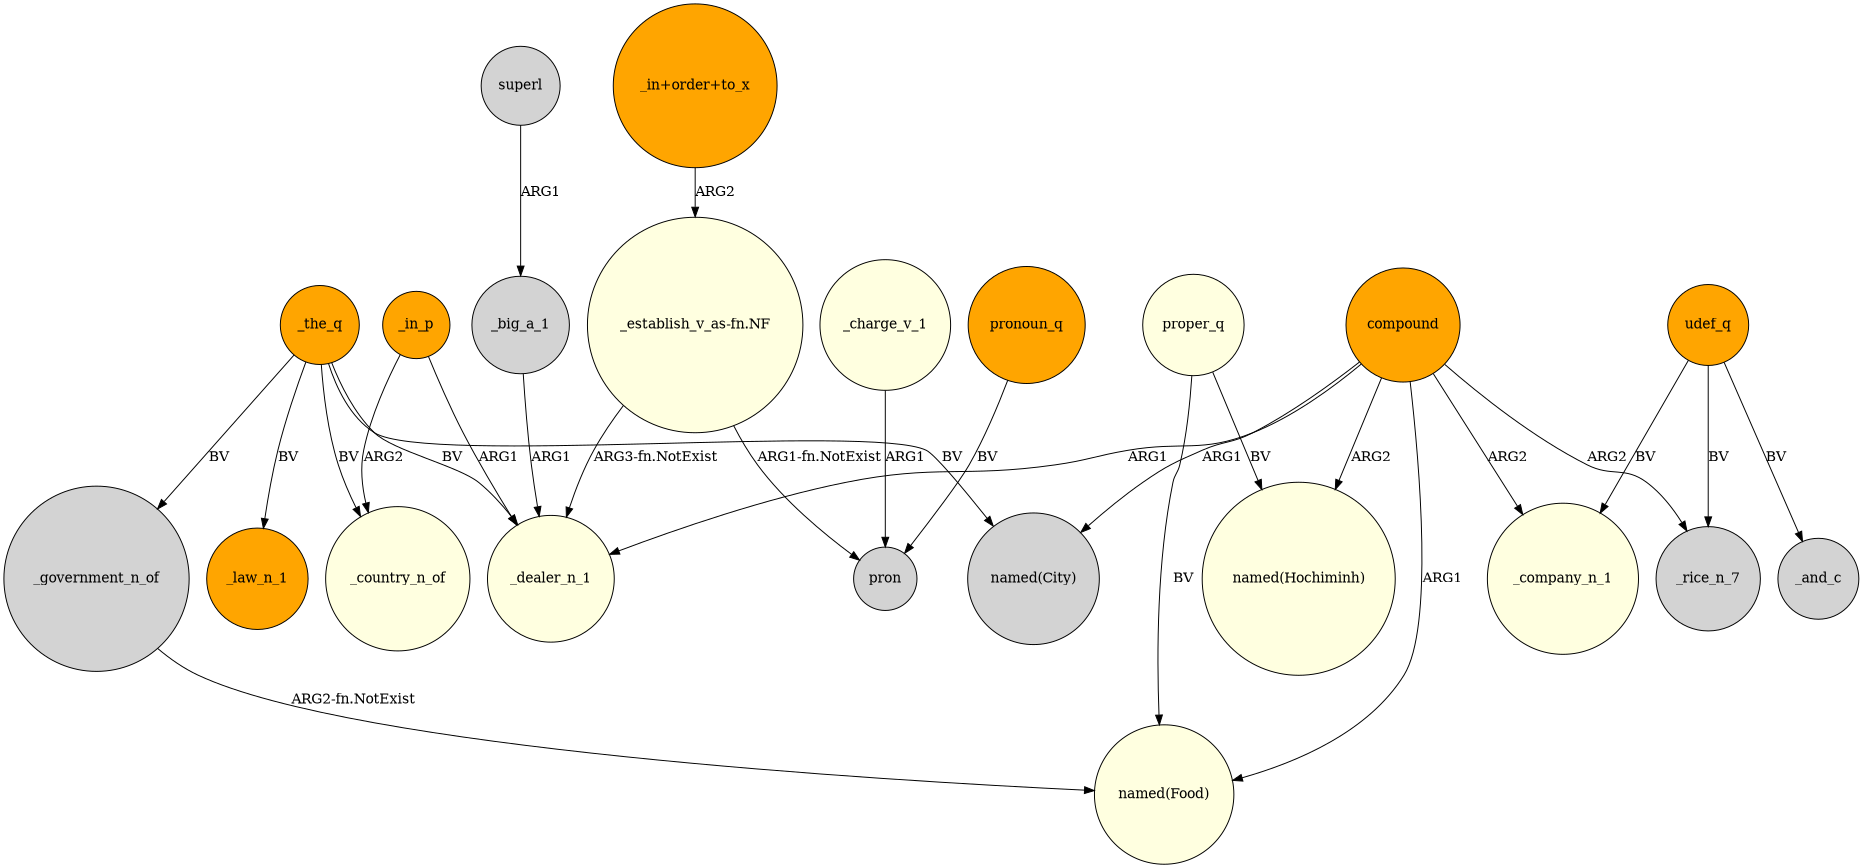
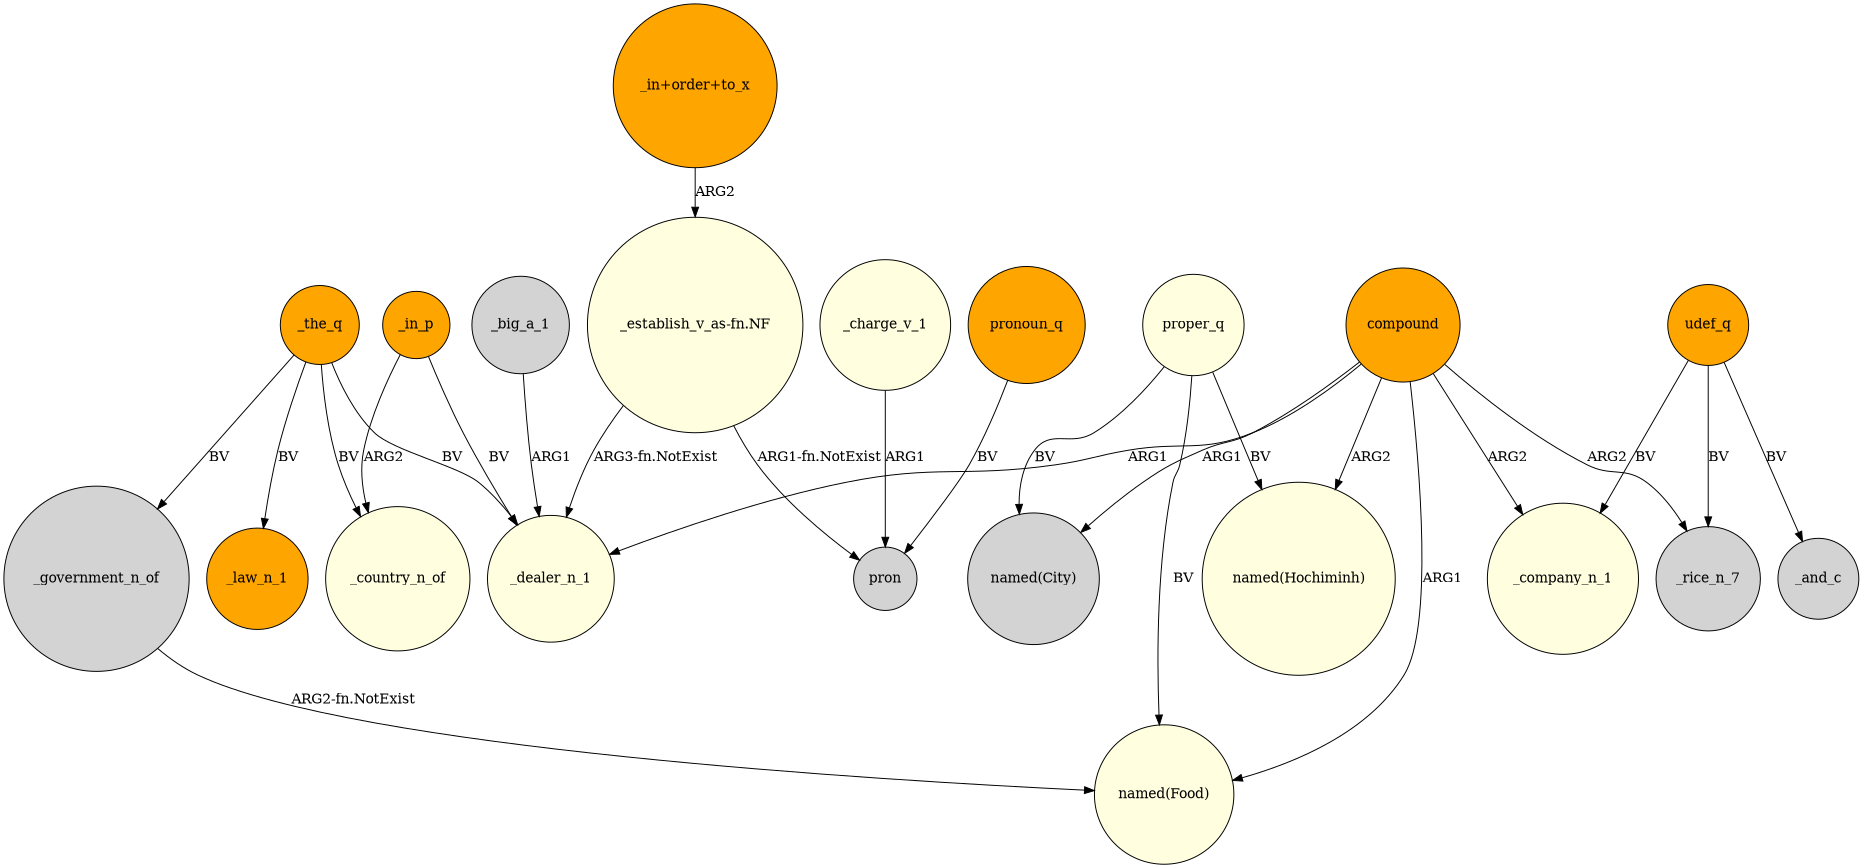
node "superl": removed
edge "_the_q" -> "named(City)": now "proper_q" -> "named(City)"
edge "_in_p" -> "_dealer_n_1": label "ARG1" -> "BV"
